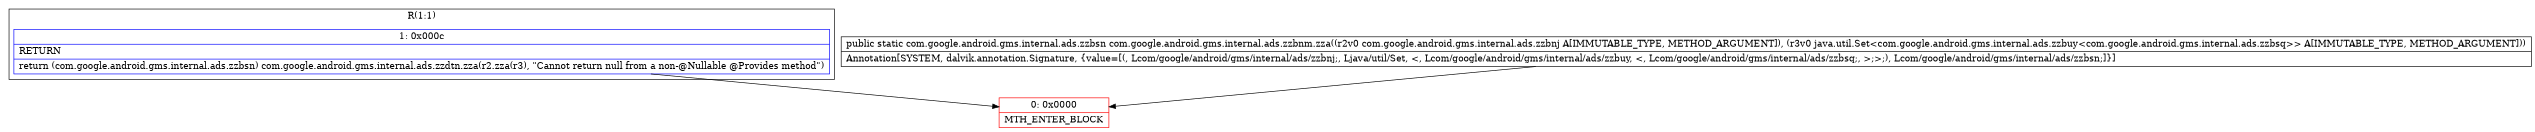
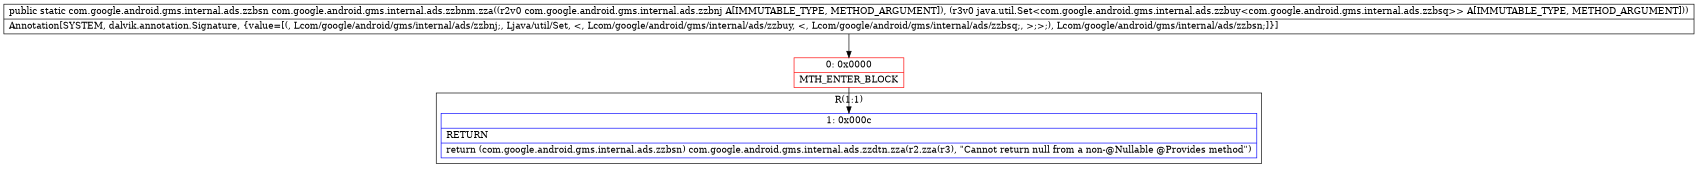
edge "1: 0x000c" -> "0: 0x0000": reversed
